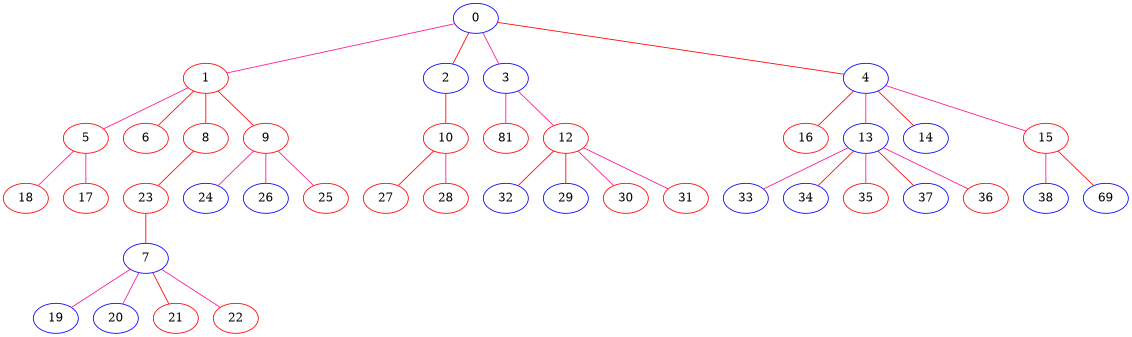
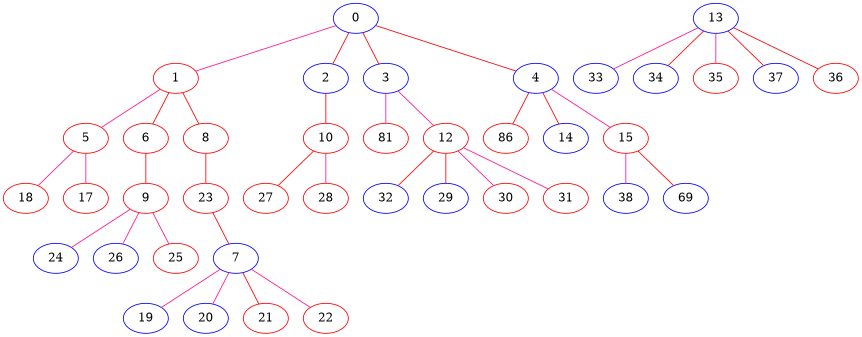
edge "0" -- "3": color deeppink -> red
edge "1" -- "9": now "6" -- "9"
edge "4" -- "13": removed
node "16": label "16" -> "86"
edge "13" -- "36": color deeppink -> red
